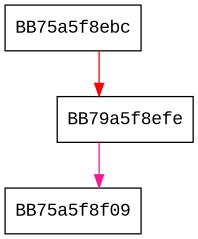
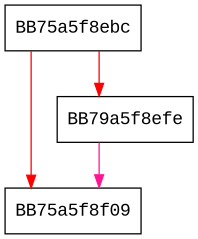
edge "BB75a5f8ebc" -> "BB75a5f8f09": added
